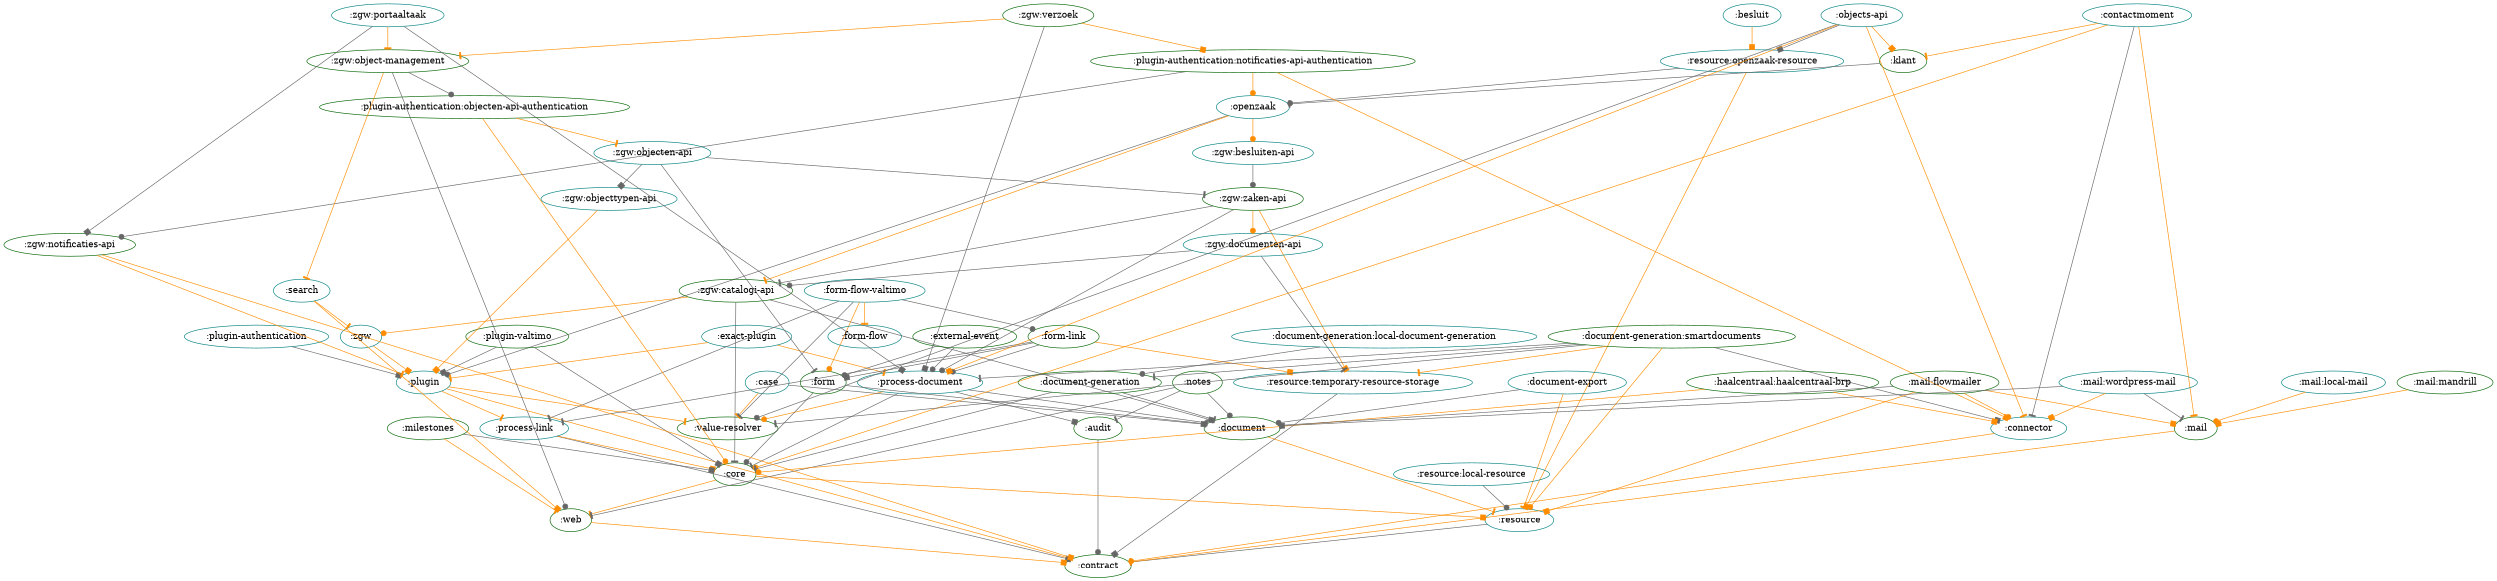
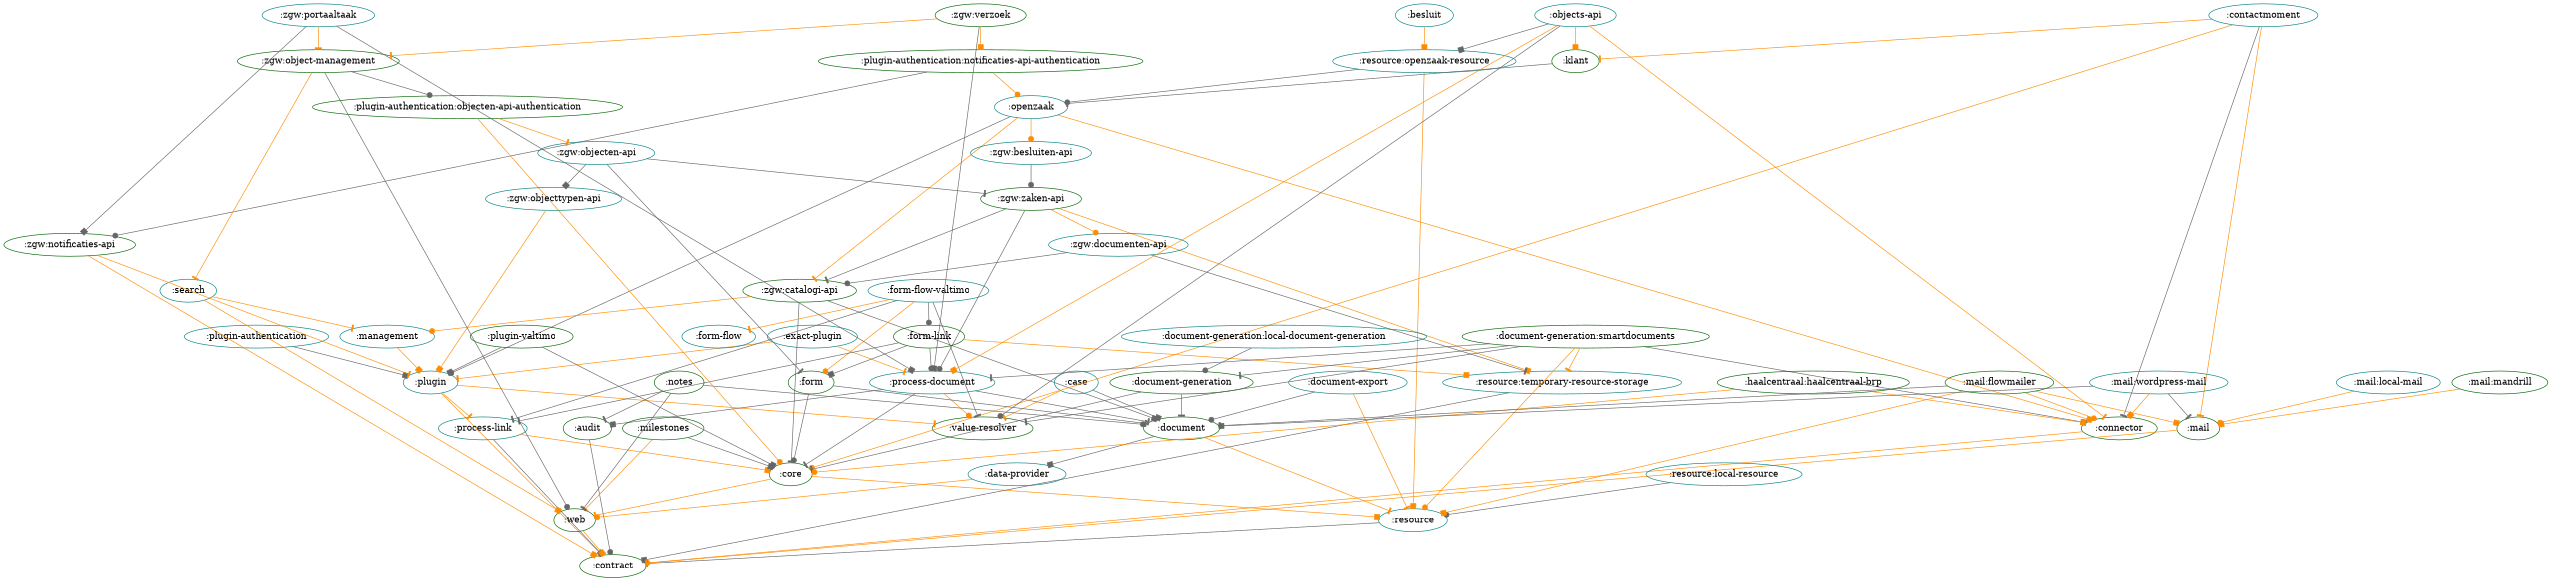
edge ":plugin-authentication:notificaties-api-authentication" -> ":connector": now ":openzaak" -> ":connector"
node ":zgw": label ":zgw" -> ":management"
node ":external-event": removed
node ":connector": color teal -> darkgreen
node ":data-provider": added
